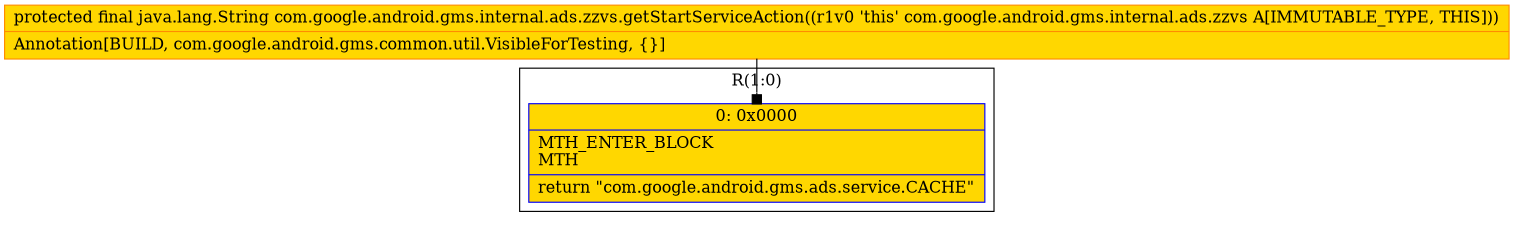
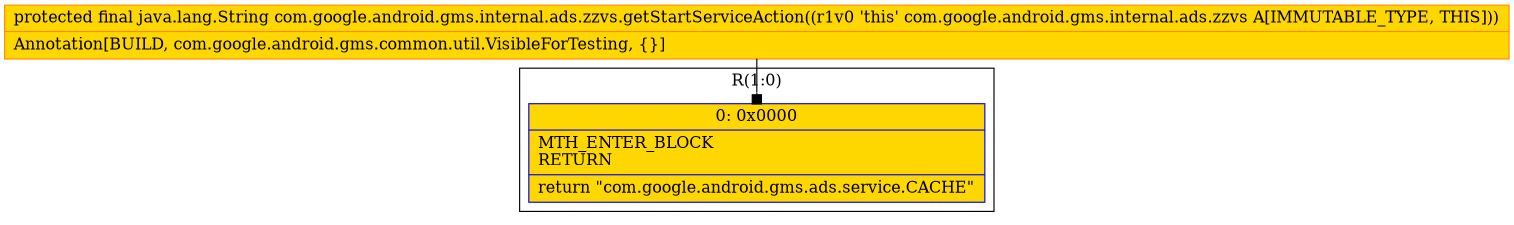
node "0: 0x0000": text "MTH" -> "RETURN"
